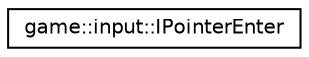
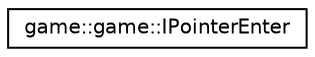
node "game::input::IPointerEnter": label "game::input::IPointerEnter" -> "game::game::IPointerEnter"
